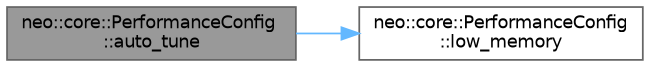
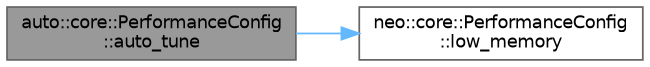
node "neo::core::PerformanceConfig ::auto_tune": label "neo::core::PerformanceConfig ::auto_tune" -> "auto::core::PerformanceConfig ::auto_tune"
